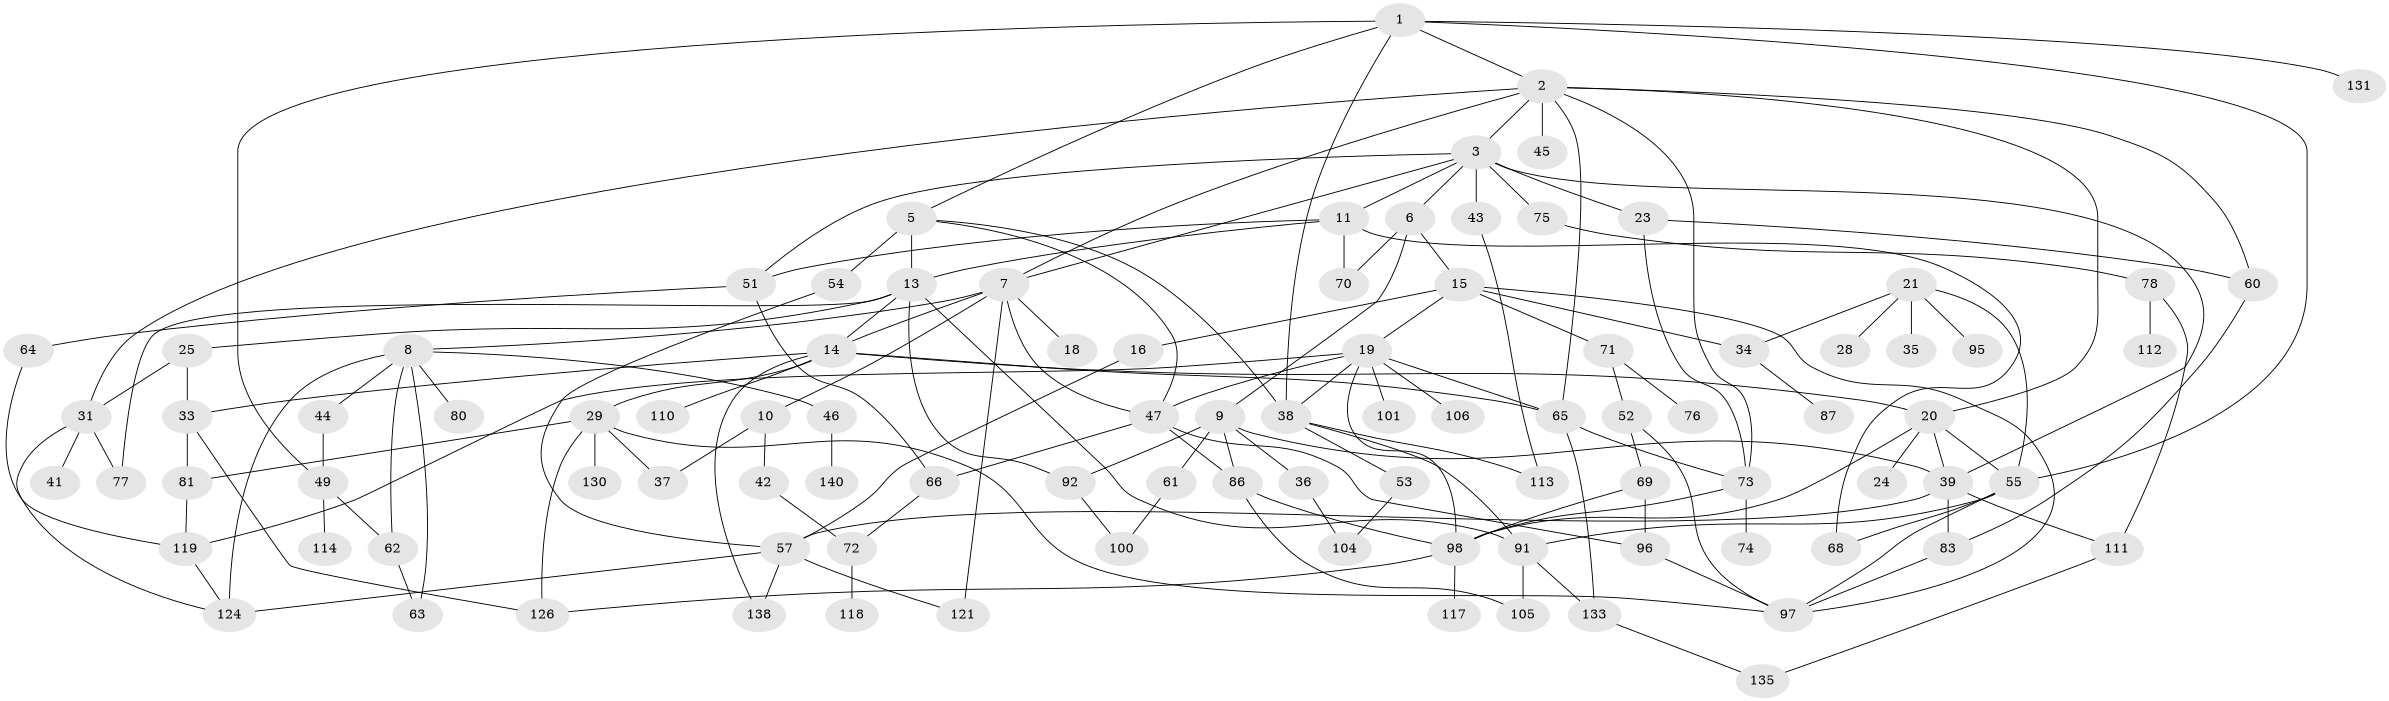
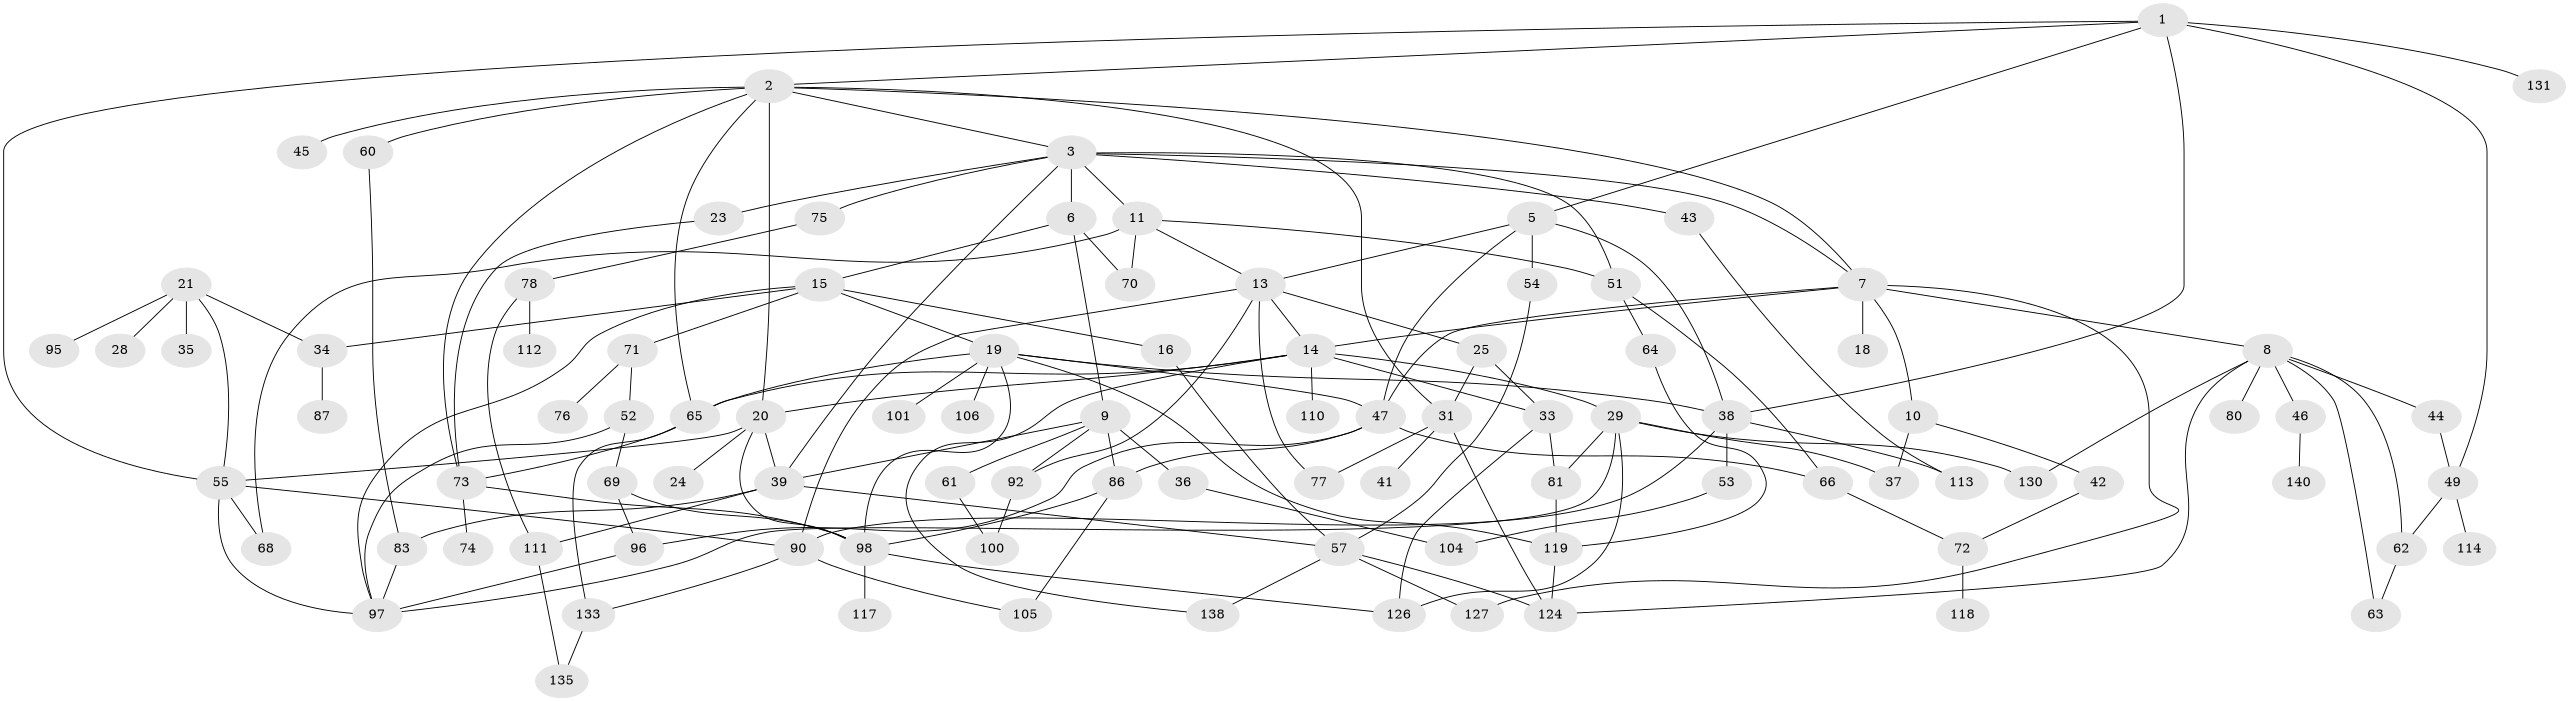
edge "23" -- "60": removed
edge "8" -- "130": added
node "91": label "91" -> "90"
node "121": label "121" -> "127"
